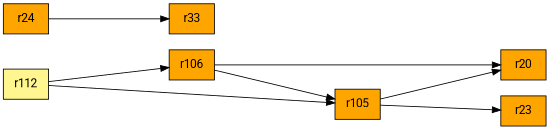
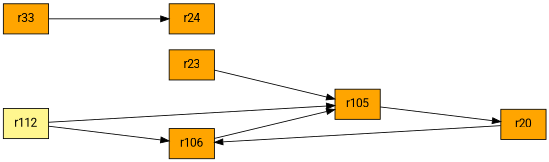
edge "r24" -> "r33": reversed
edge "r106" -> "r20": reversed
edge "r105" -> "r23": reversed
